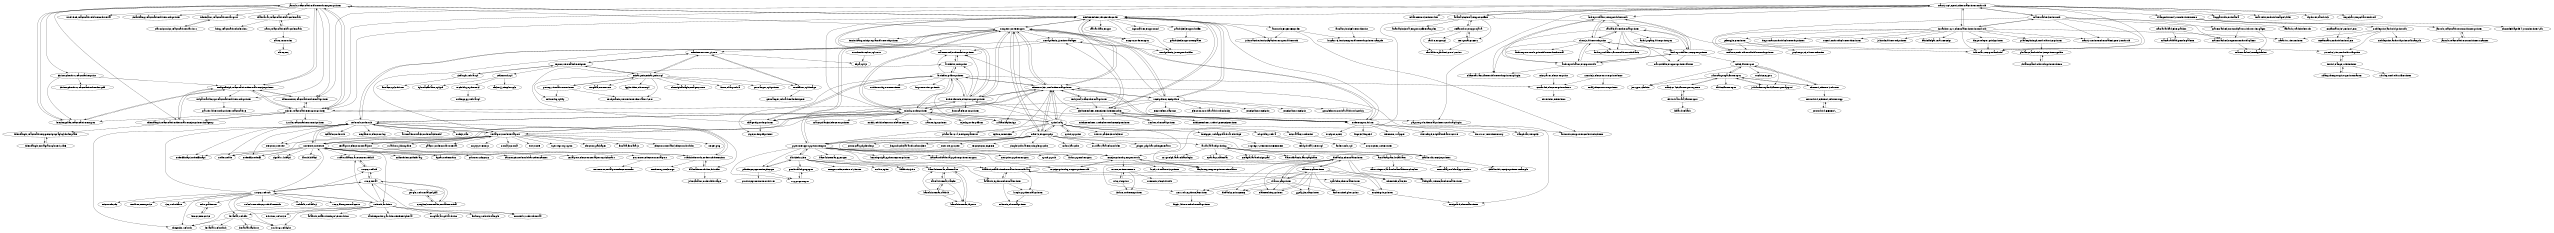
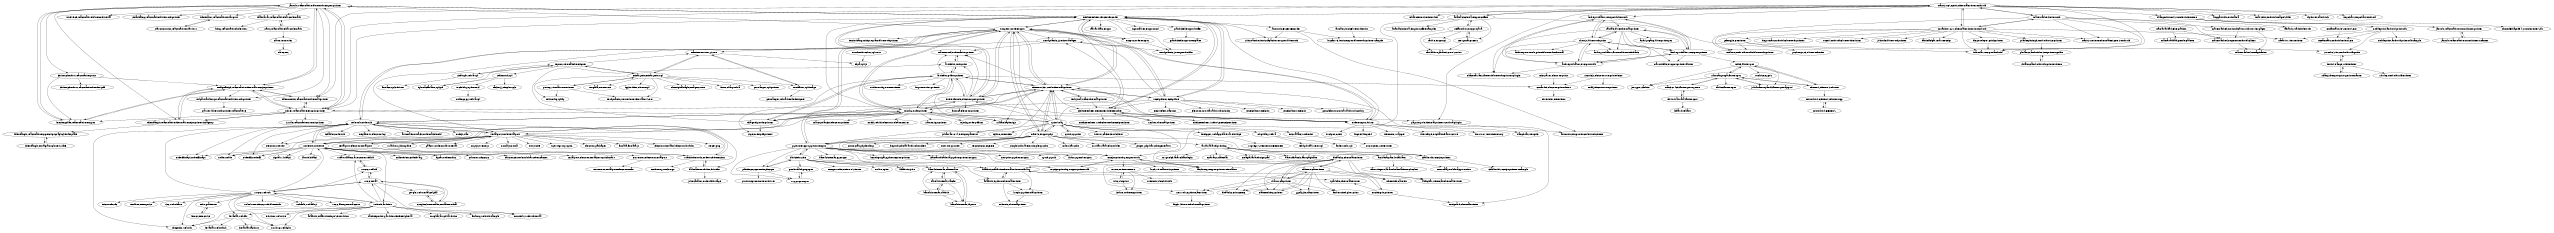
edge "DanieLeeuwner/JSZPL" -> "teynon/ZPL-Label-Designer": now "kylemacfarlane/zplgrf" -> "teynon/ZPL-Label-Designer"
edge "receiptline/receiptline" -> "node-escpos/driver": removed
edge "sparkfun/Thermal_Printer" -> "exciting-io/printer": reversed
